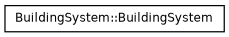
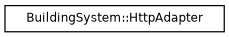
node "BuildingSystem::BuildingSystem": label "BuildingSystem::BuildingSystem" -> "BuildingSystem::HttpAdapter"
